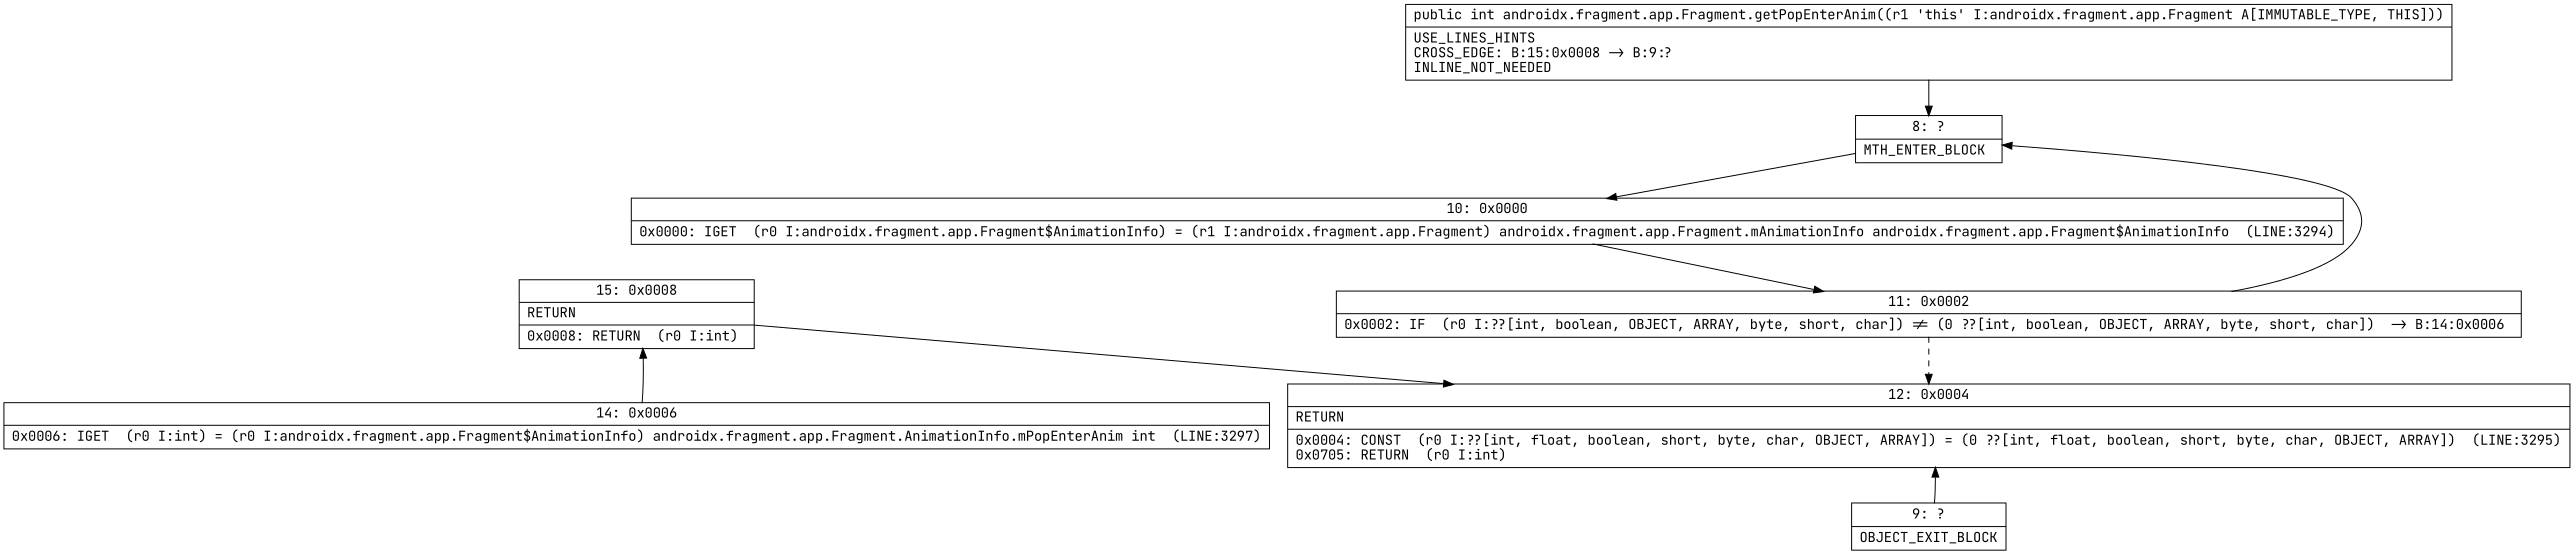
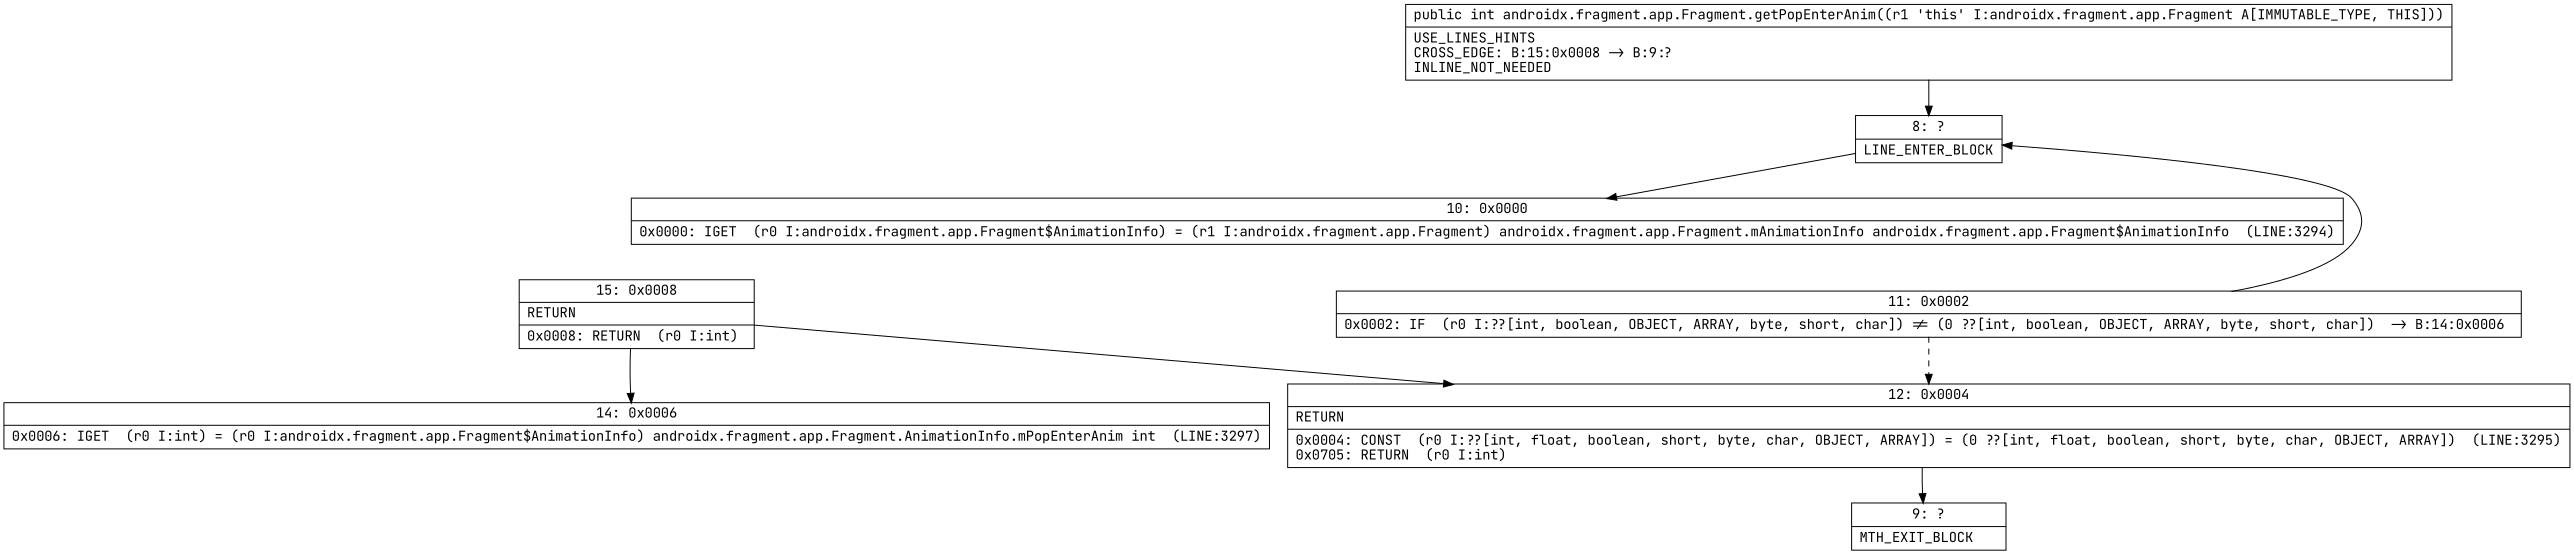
node "8: ?": text "MTH_ENTER_BLOCK" -> "LINE_ENTER_BLOCK"
edge "10: 0x0000" -> "11: 0x0002": removed
edge "14: 0x0006" -> "15: 0x0008": reversed
edge "9: ?" -> "12: 0x0004": reversed
node "9: ?": text "OBJECT_EXIT_BLOCK" -> "MTH_EXIT_BLOCK"
